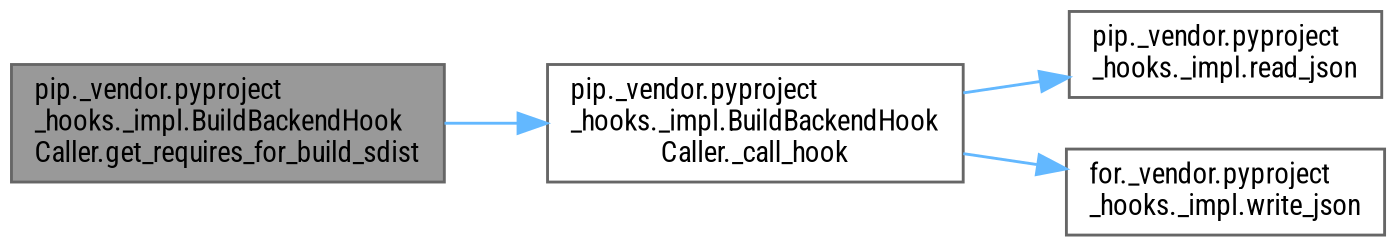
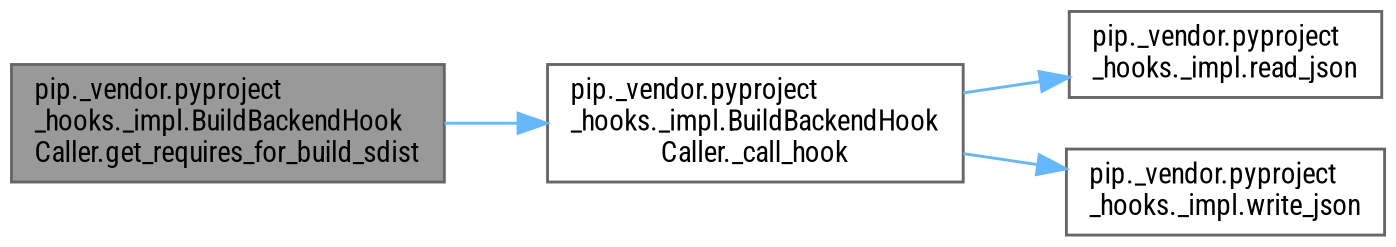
node "for._vendor.pyproject _hooks._impl.write_json": label "for._vendor.pyproject _hooks._impl.write_json" -> "pip._vendor.pyproject _hooks._impl.write_json"
